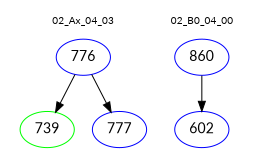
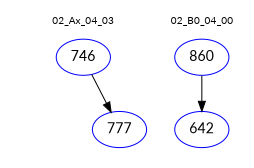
node "776": label "776" -> "746"
node "739": removed
node "602": label "602" -> "642"
